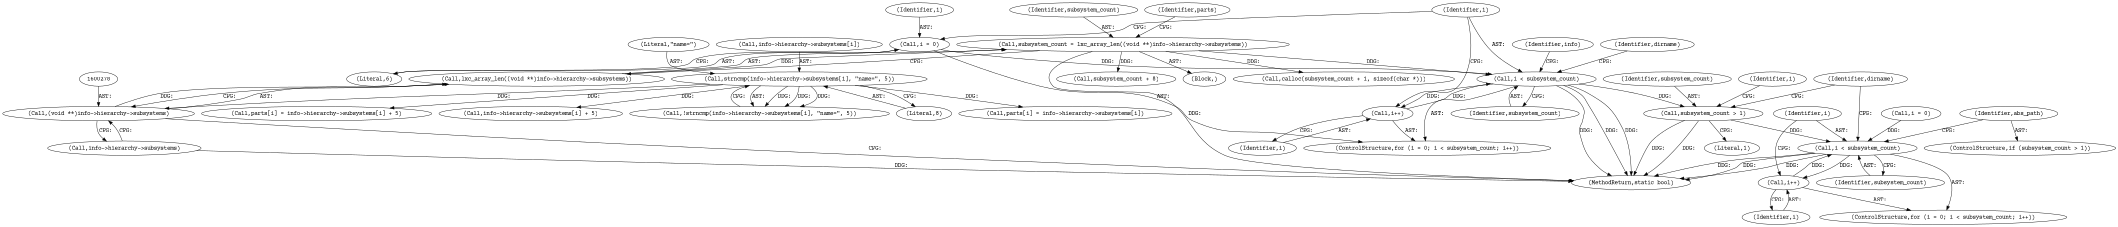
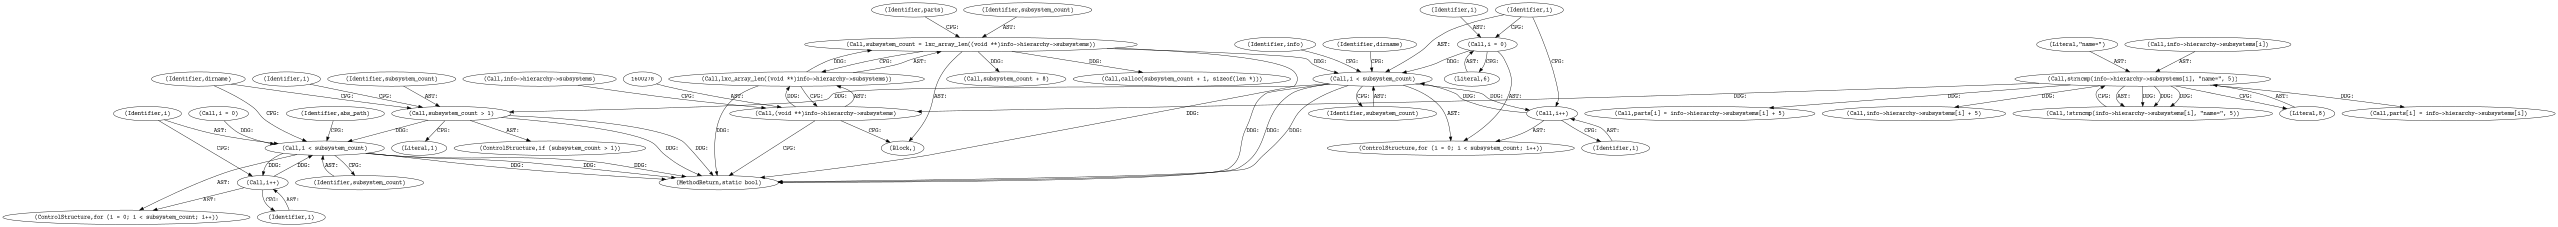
node "(Call,calloc(subsystem_count + 1, sizeof(char *)))": label "(Call,calloc(subsystem_count + 1, sizeof(char *)))" -> "(Call,calloc(subsystem_count + 1, sizeof(len *)))"
edge "(Identifier,abs_path)" -> "(ControlStructure,if (subsystem_count > 1))": now "(Call,subsystem_count > 1)" -> "(ControlStructure,if (subsystem_count > 1))"
edge "(Call,(void **)info->hierarchy->subsystems)" -> "(Call,info->hierarchy->subsystems)": now "(Call,(void **)info->hierarchy->subsystems)" -> "(Block,)"
edge "(Call,info->hierarchy->subsystems)" -> "(MethodReturn,static bool)": now "(Call,lxc_array_len((void **)info->hierarchy->subsystems))" -> "(MethodReturn,static bool)"
